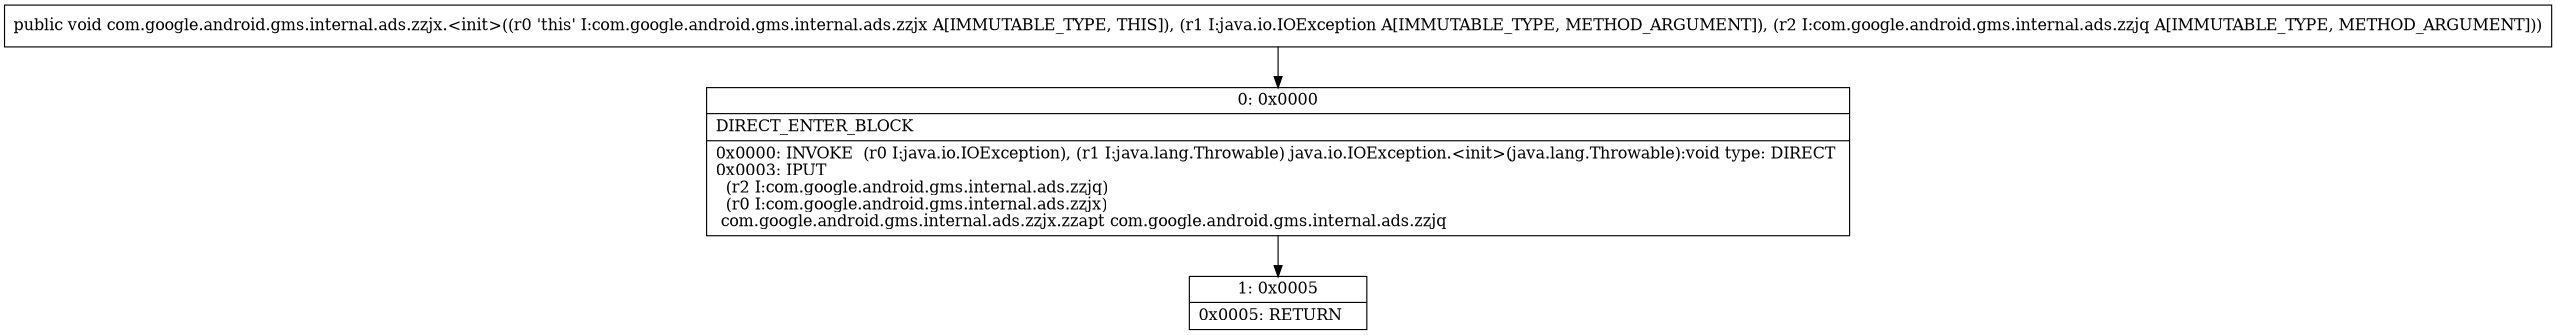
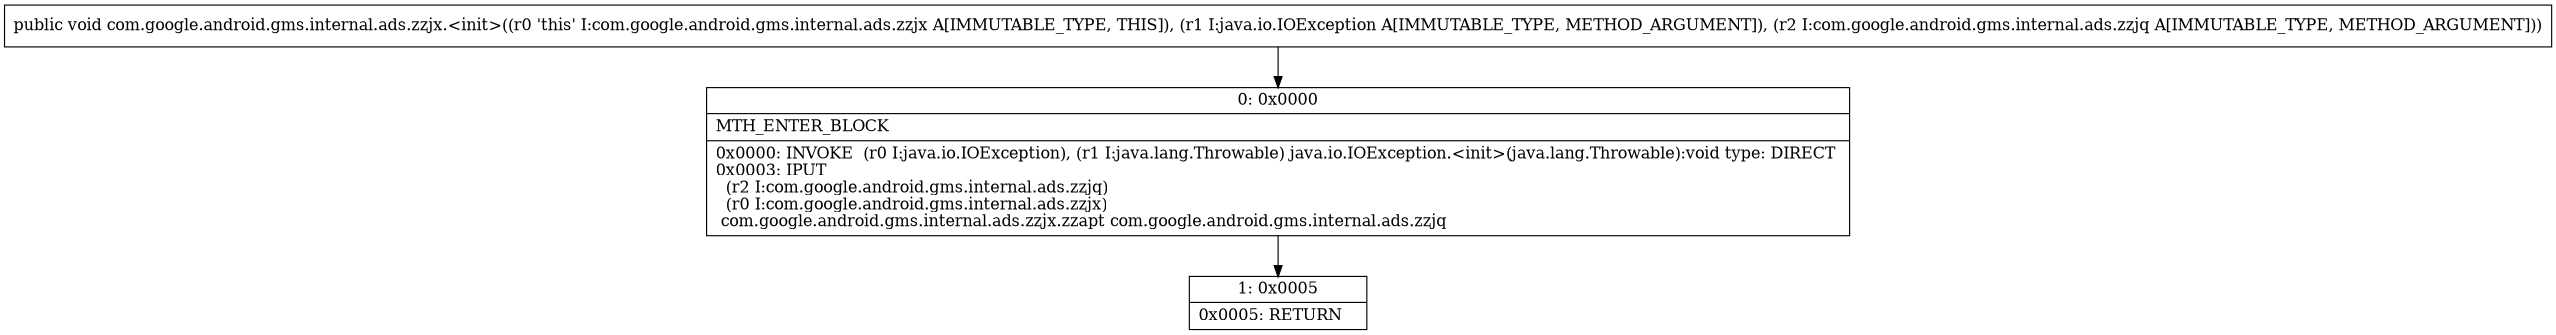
node "0: 0x0000": text "DIRECT_ENTER_BLOCK" -> "MTH_ENTER_BLOCK"
